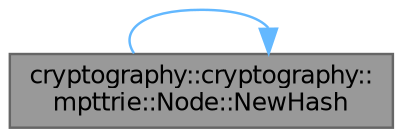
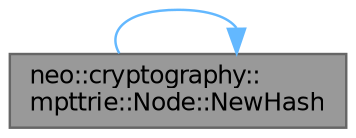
node "cryptography::cryptography:: mpttrie::Node::NewHash": label "cryptography::cryptography:: mpttrie::Node::NewHash" -> "neo::cryptography:: mpttrie::Node::NewHash"
